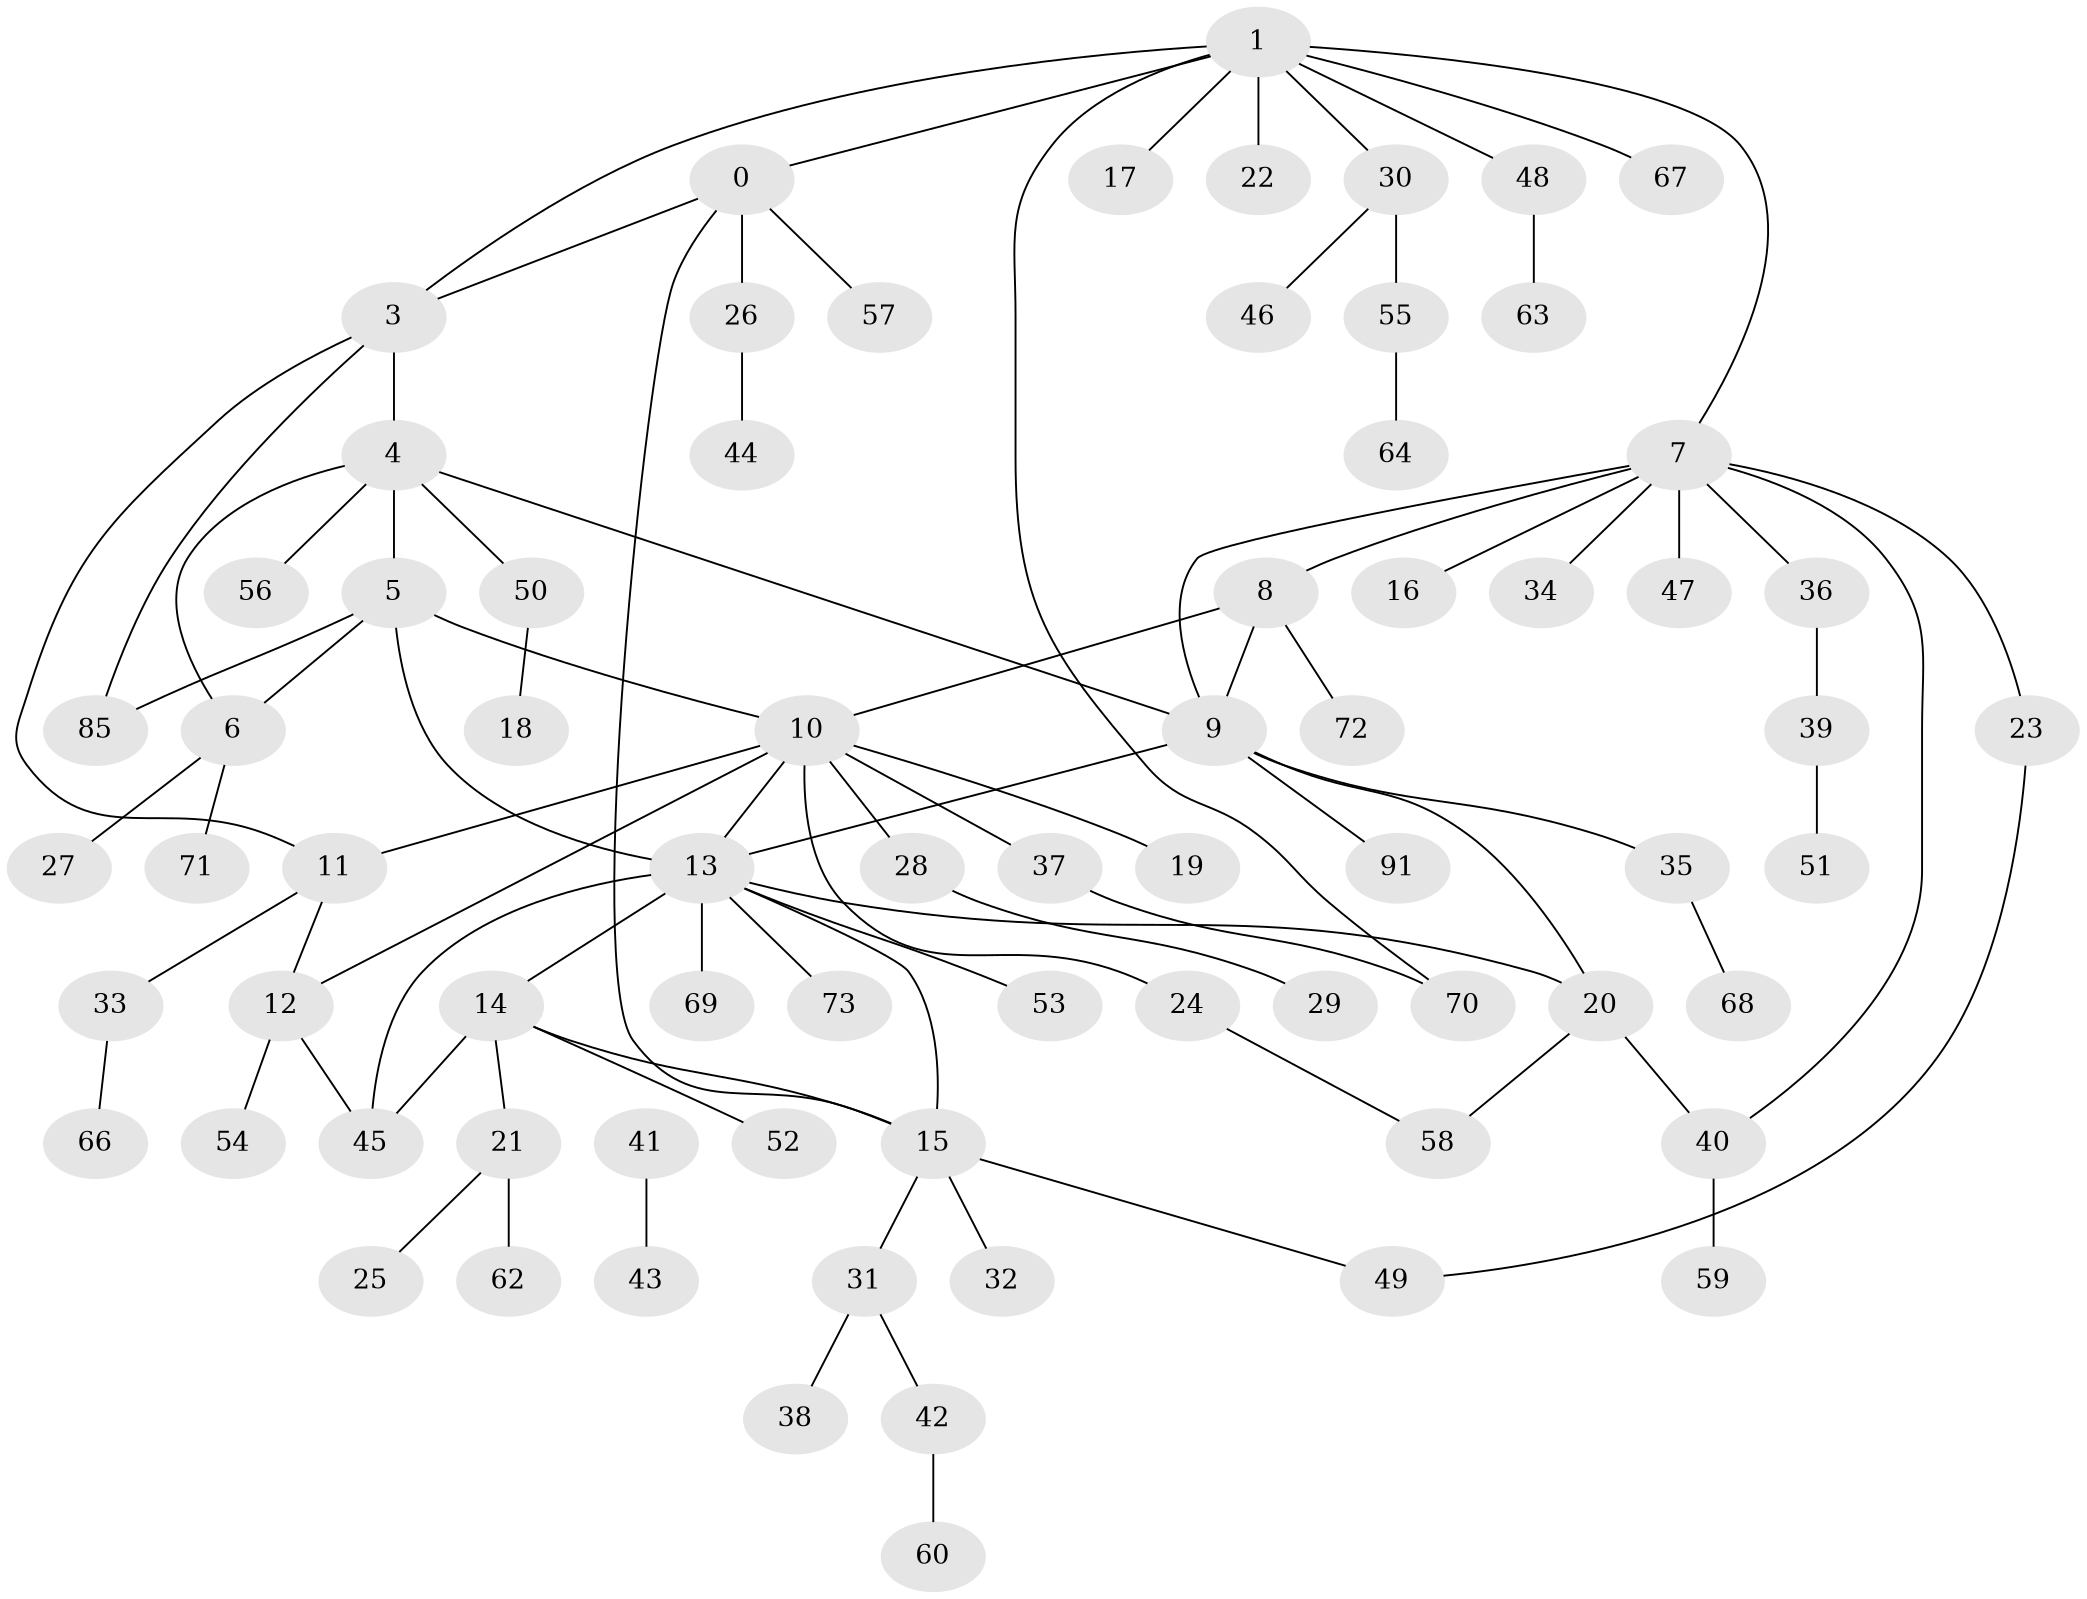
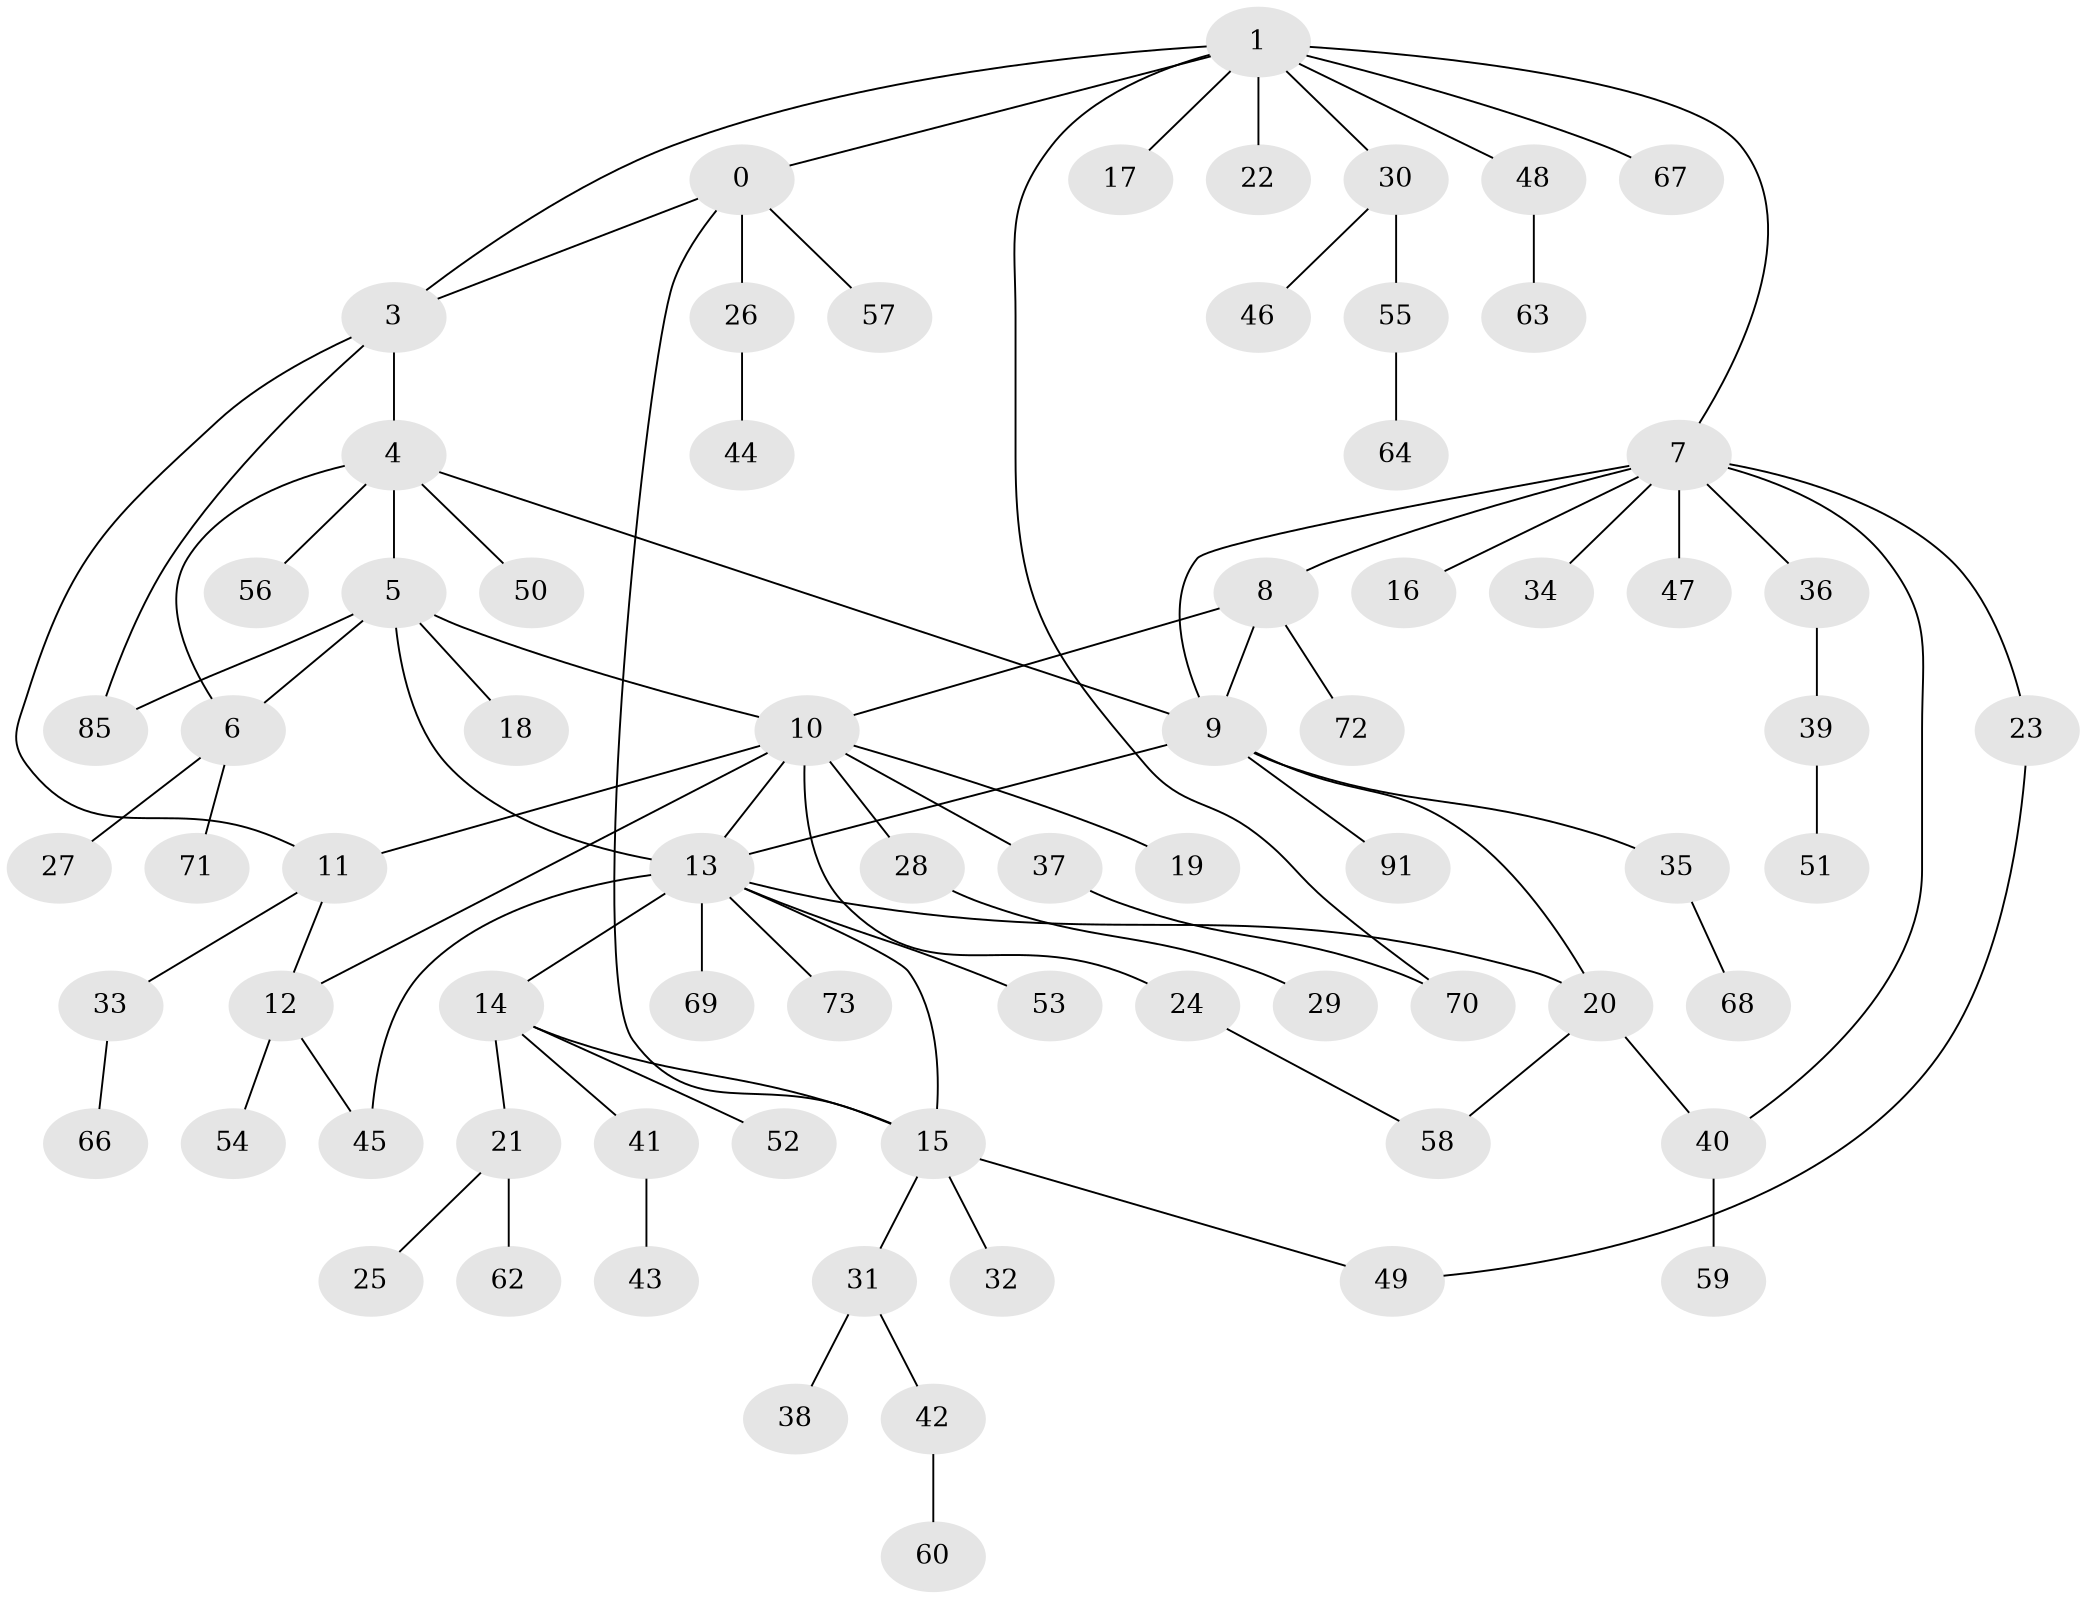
edge "50" -- "18": now "5" -- "18"
edge "14" -- "45": now "14" -- "41"
